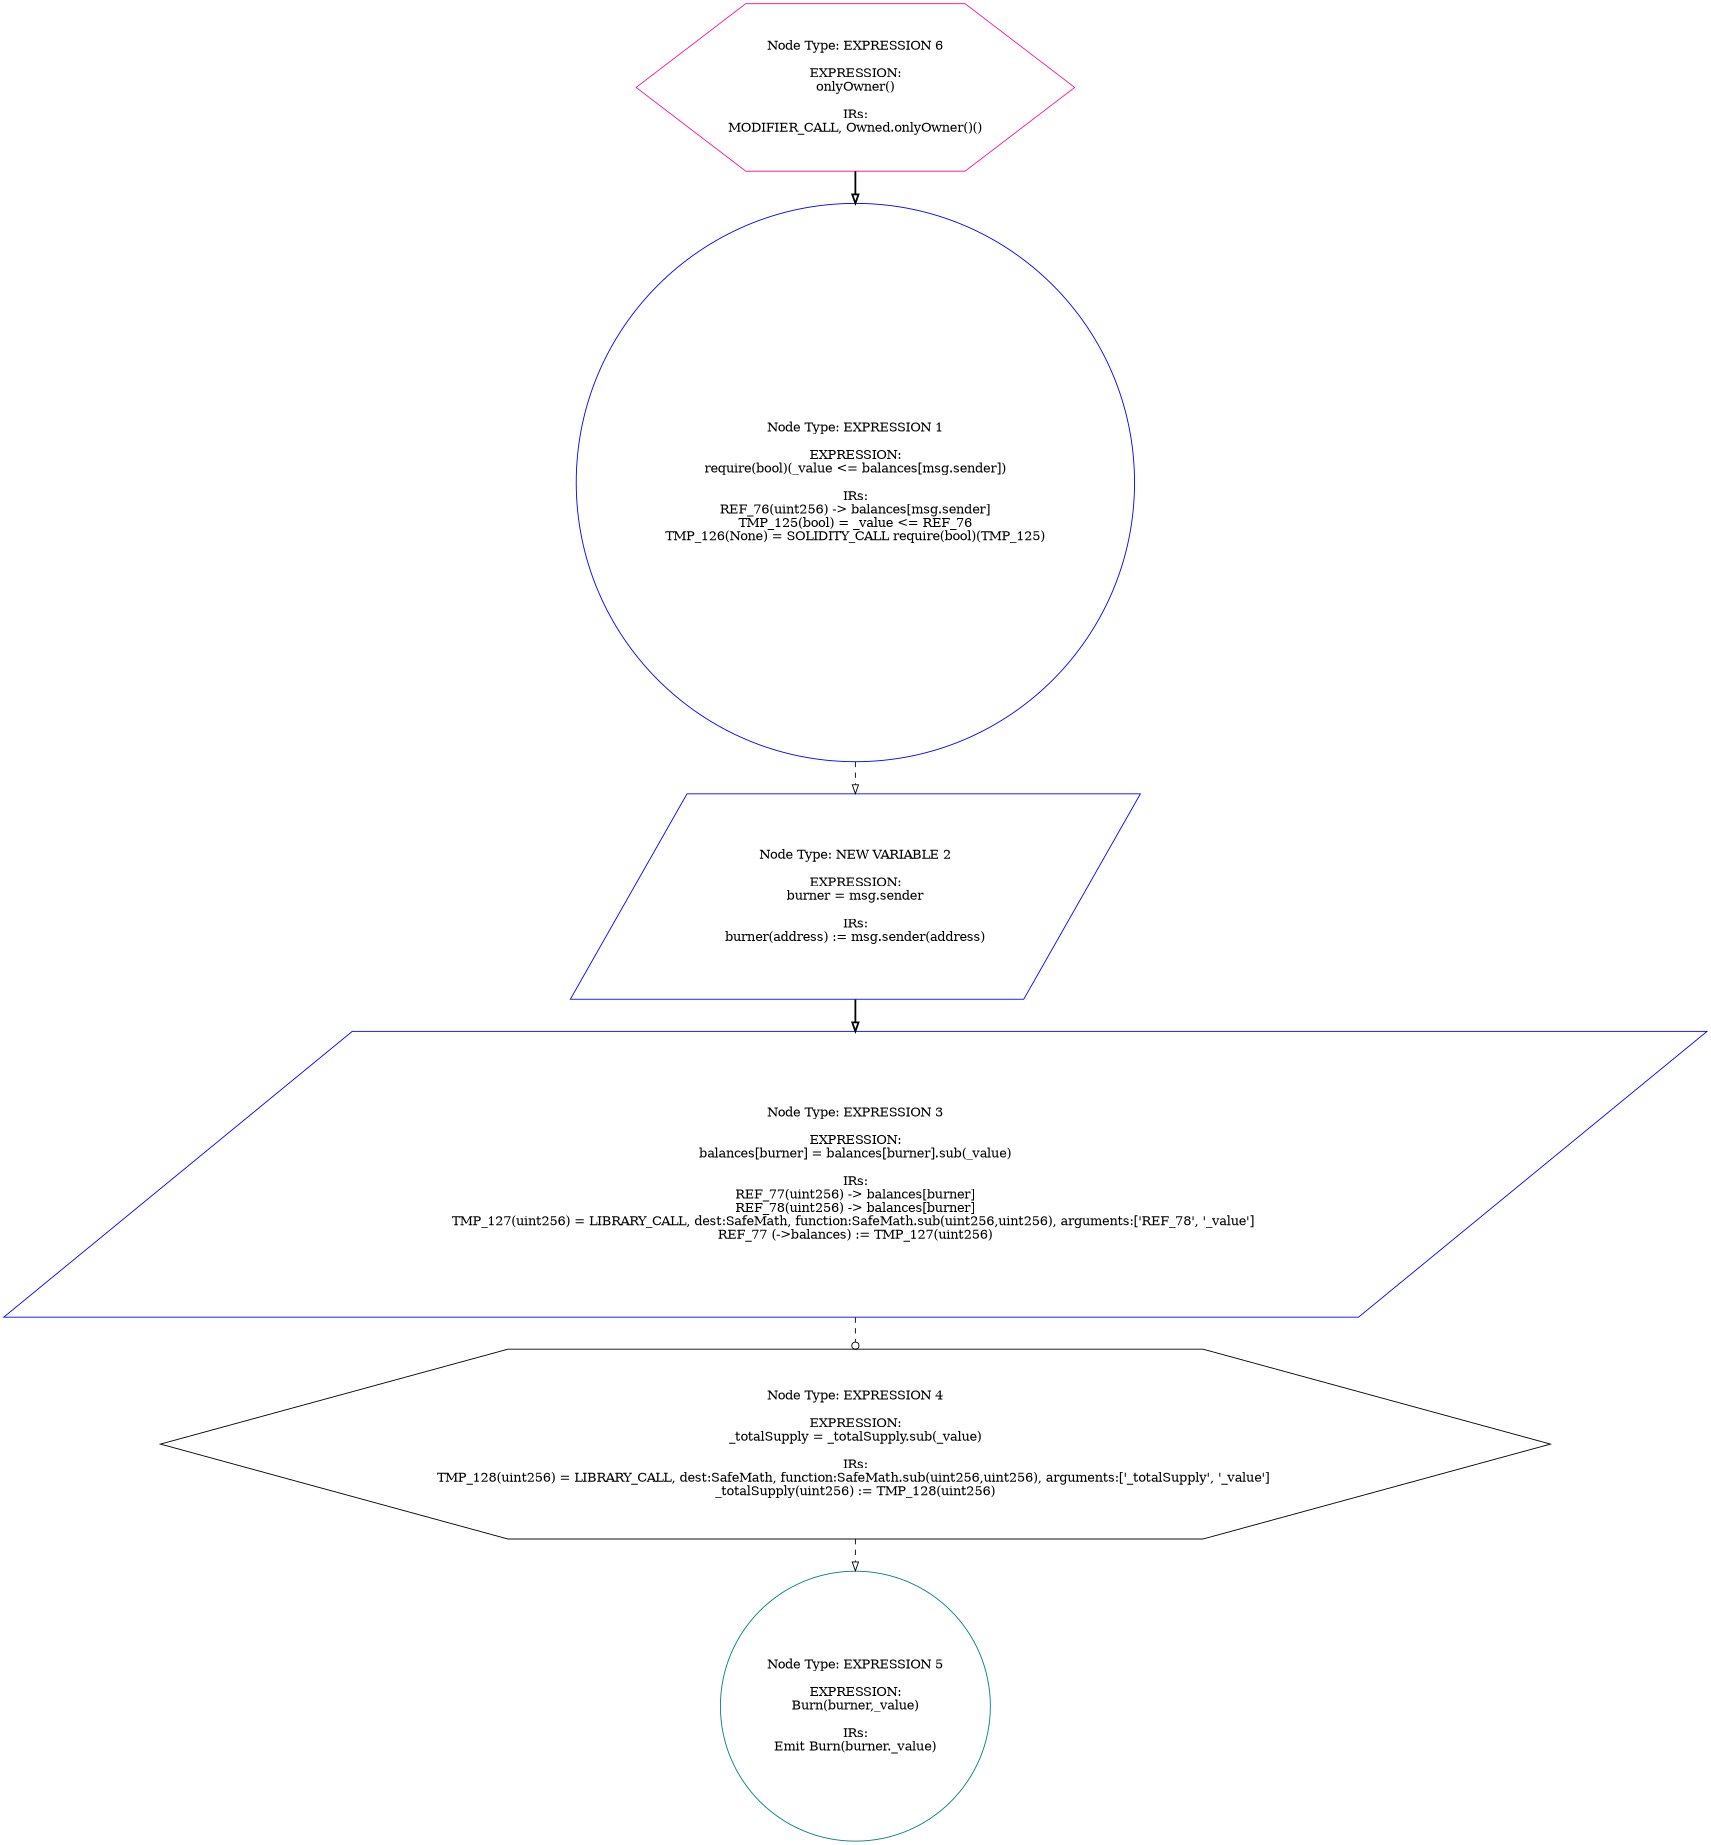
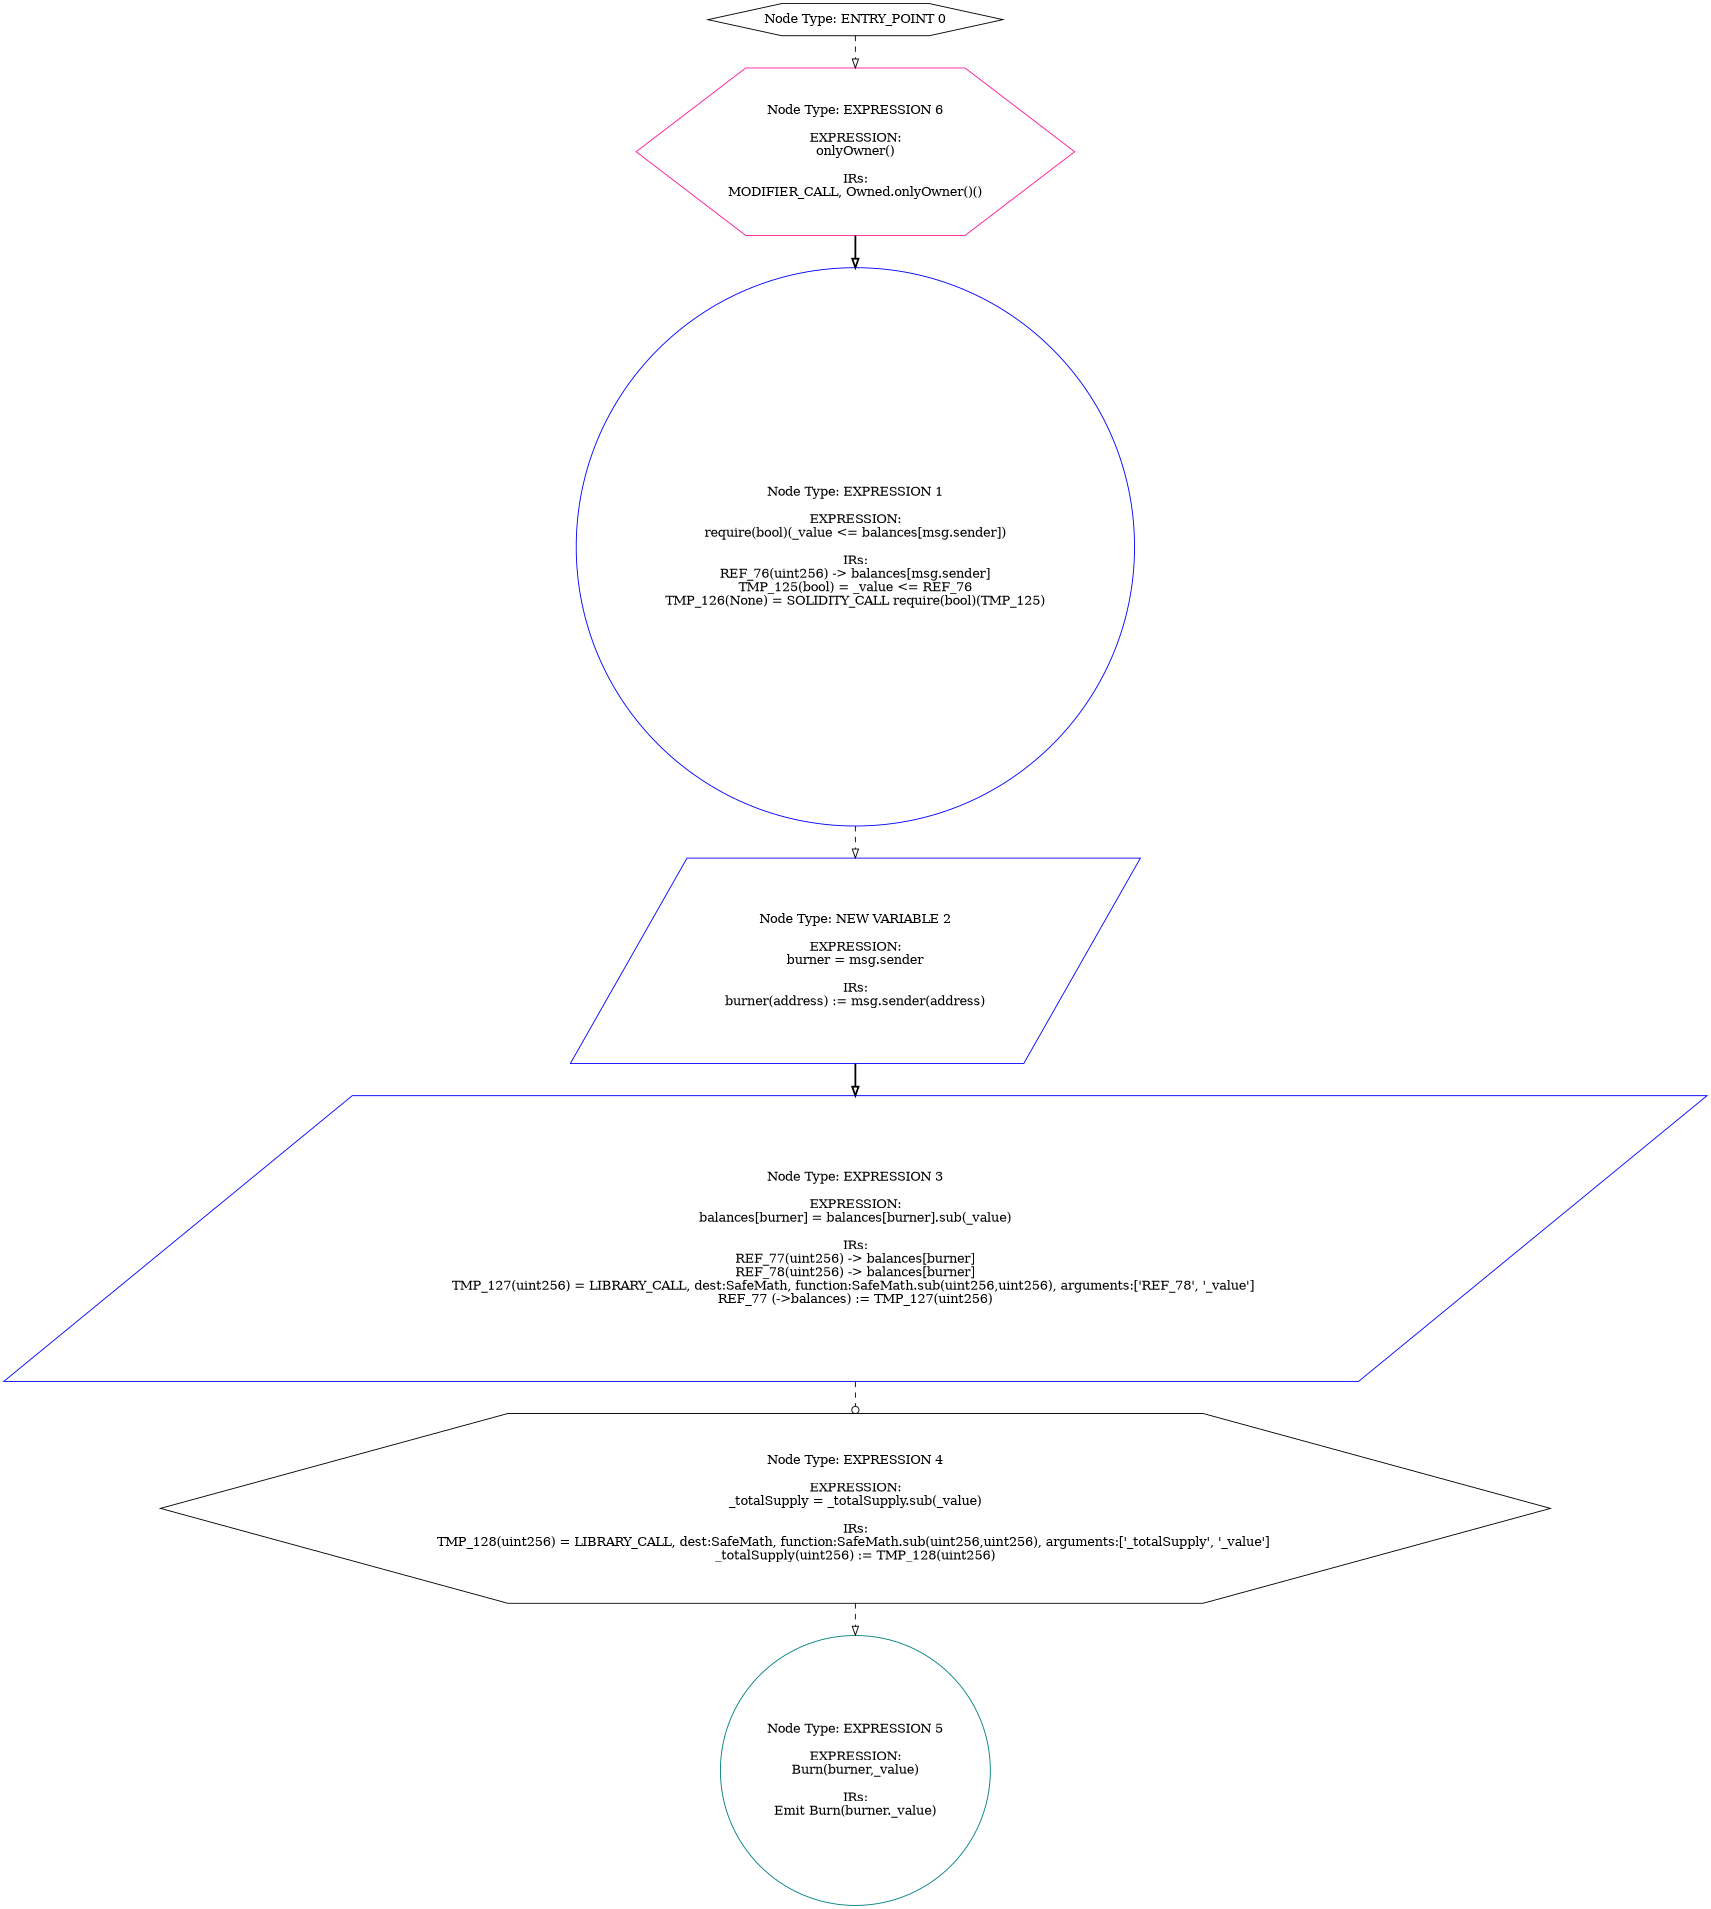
node "Node Type: ENTRY_POINT 0": added
